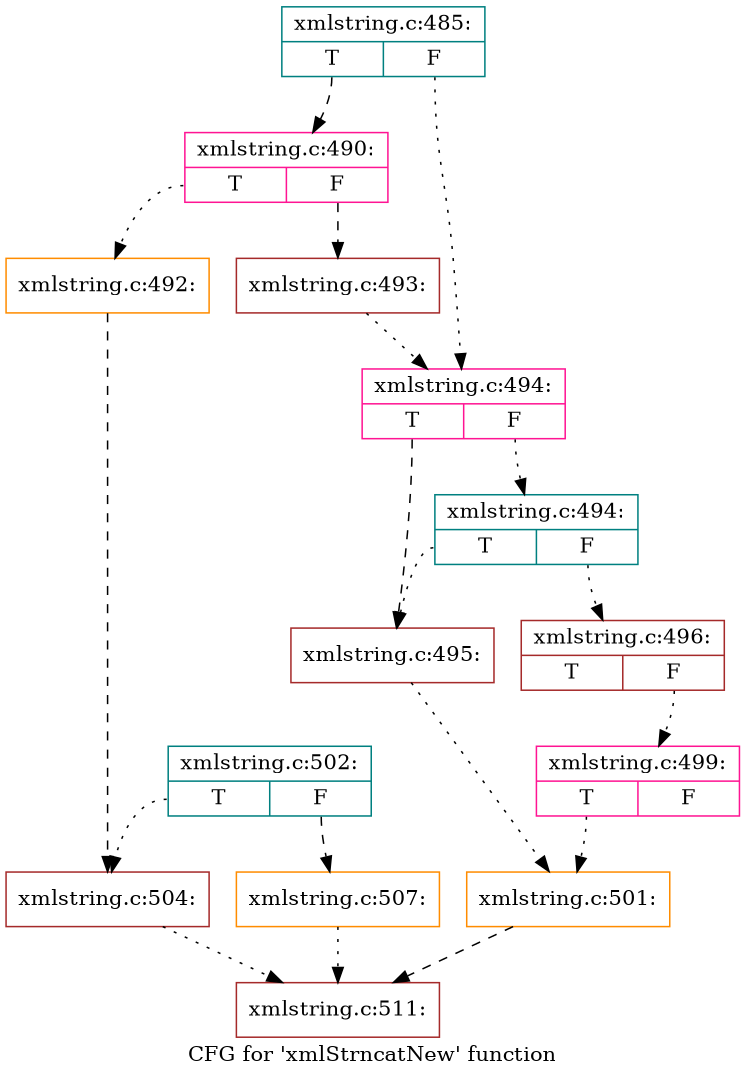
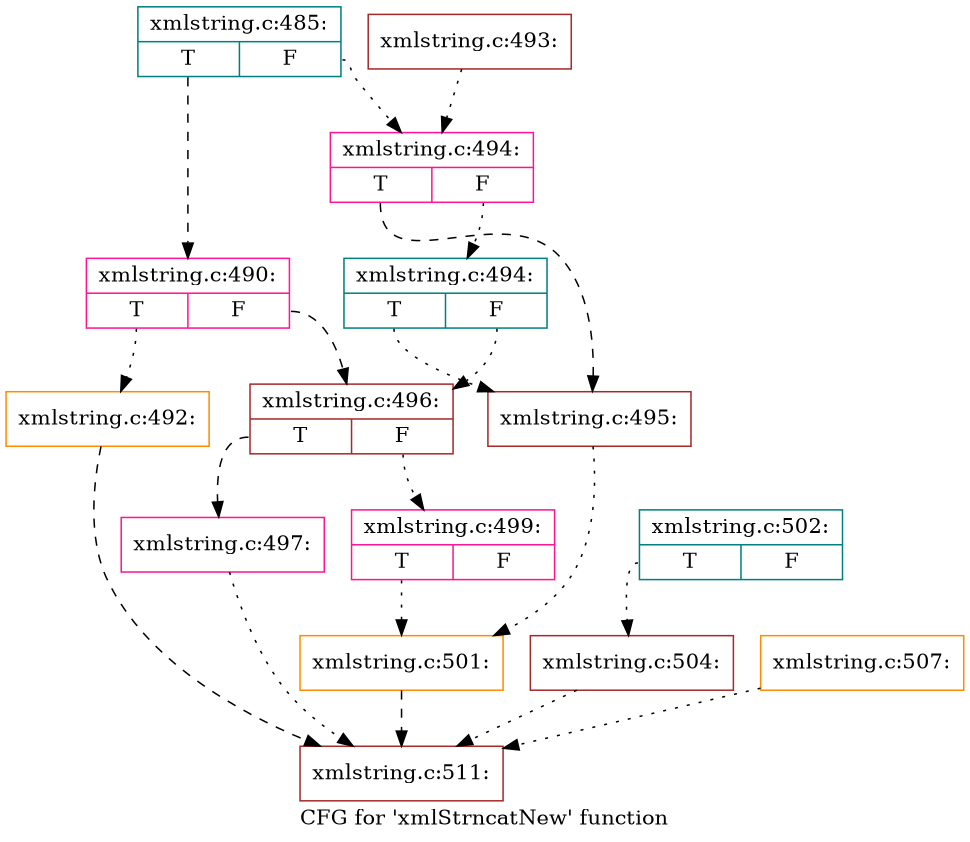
edge "xmlstring.c:490:" -> "xmlstring.c:493:": now "xmlstring.c:490:" -> "xmlstring.c:496:"
node "xmlstring.c:497:": added
edge "xmlstring.c:492:" -> "xmlstring.c:504:": now "xmlstring.c:492:" -> "xmlstring.c:511:"
edge "xmlstring.c:502:" -> "xmlstring.c:507:": removed
